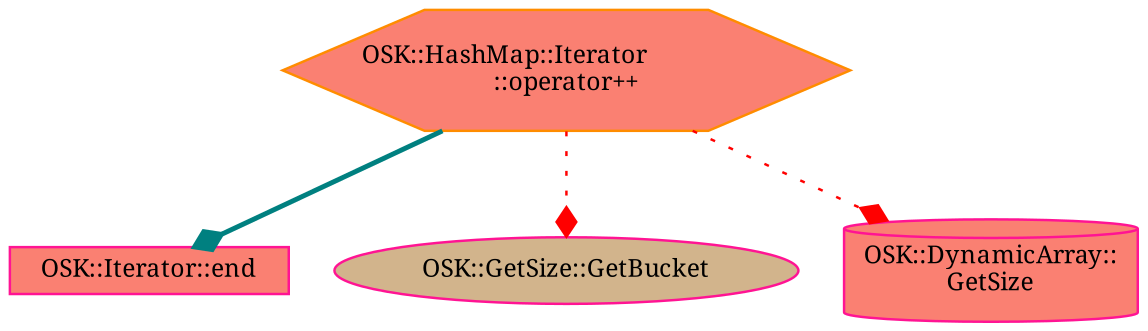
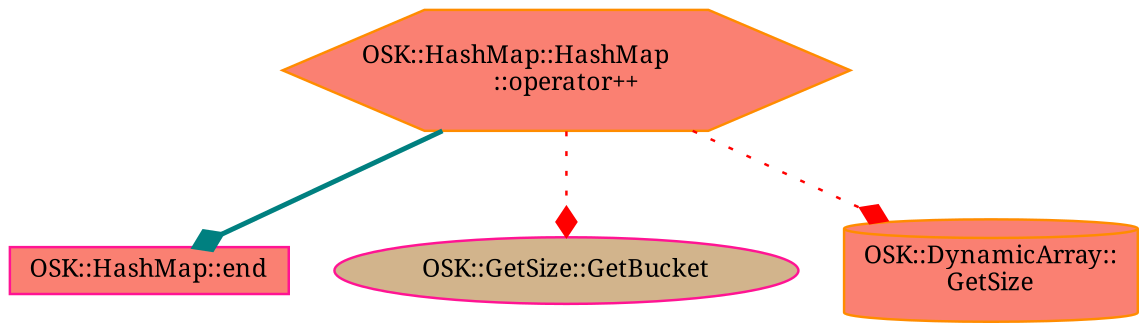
node "OSK::HashMap::Iterator ::operator++": label "OSK::HashMap::Iterator ::operator++" -> "OSK::HashMap::HashMap ::operator++"
node "OSK::Iterator::end": label "OSK::Iterator::end" -> "OSK::HashMap::end"
node "OSK::DynamicArray:: GetSize": color deeppink -> darkorange
